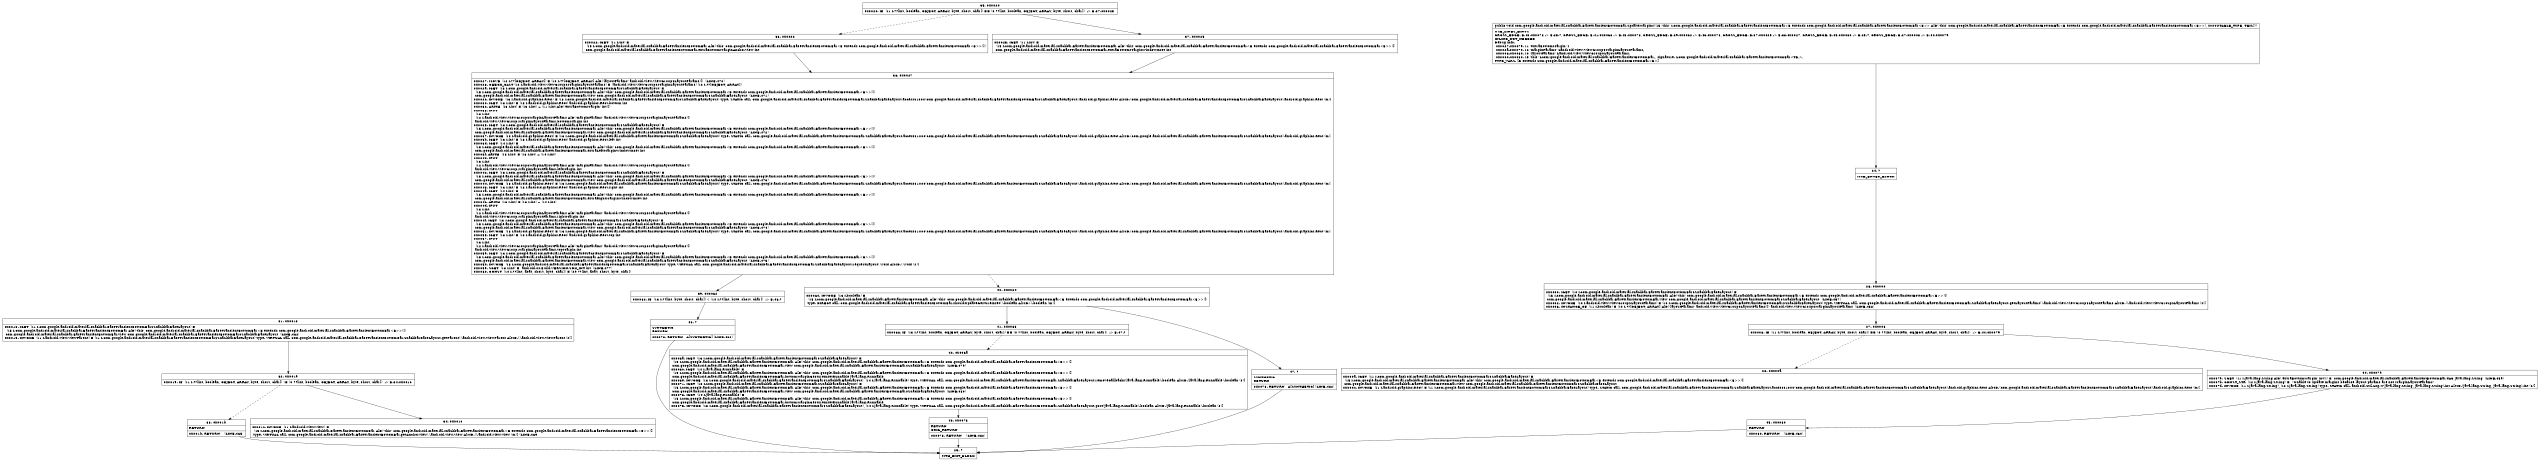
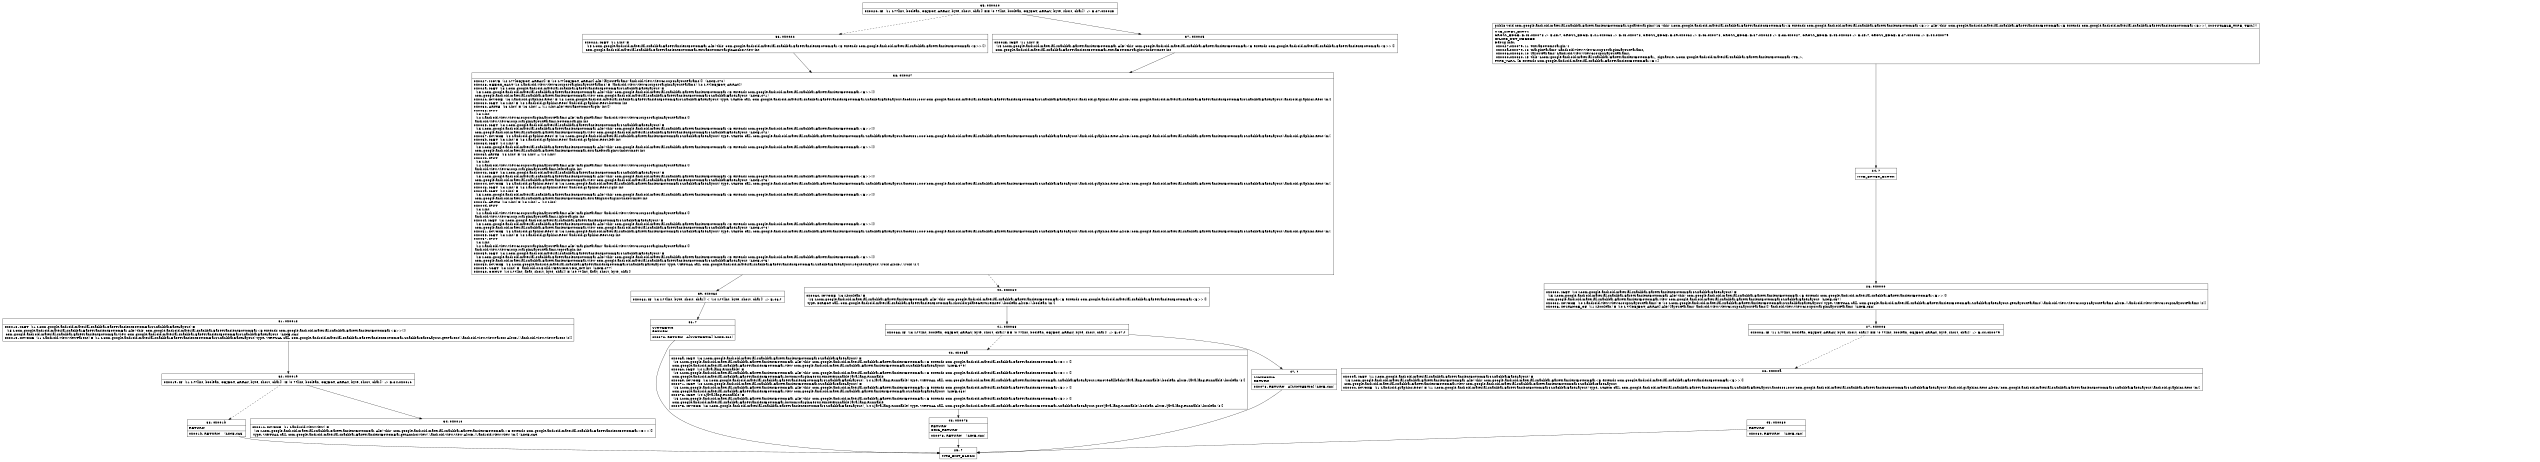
edge "40: 0x0064" -> "47: ?": now "41: 0x0068" -> "47: ?"
node "44: 0x0079": removed
